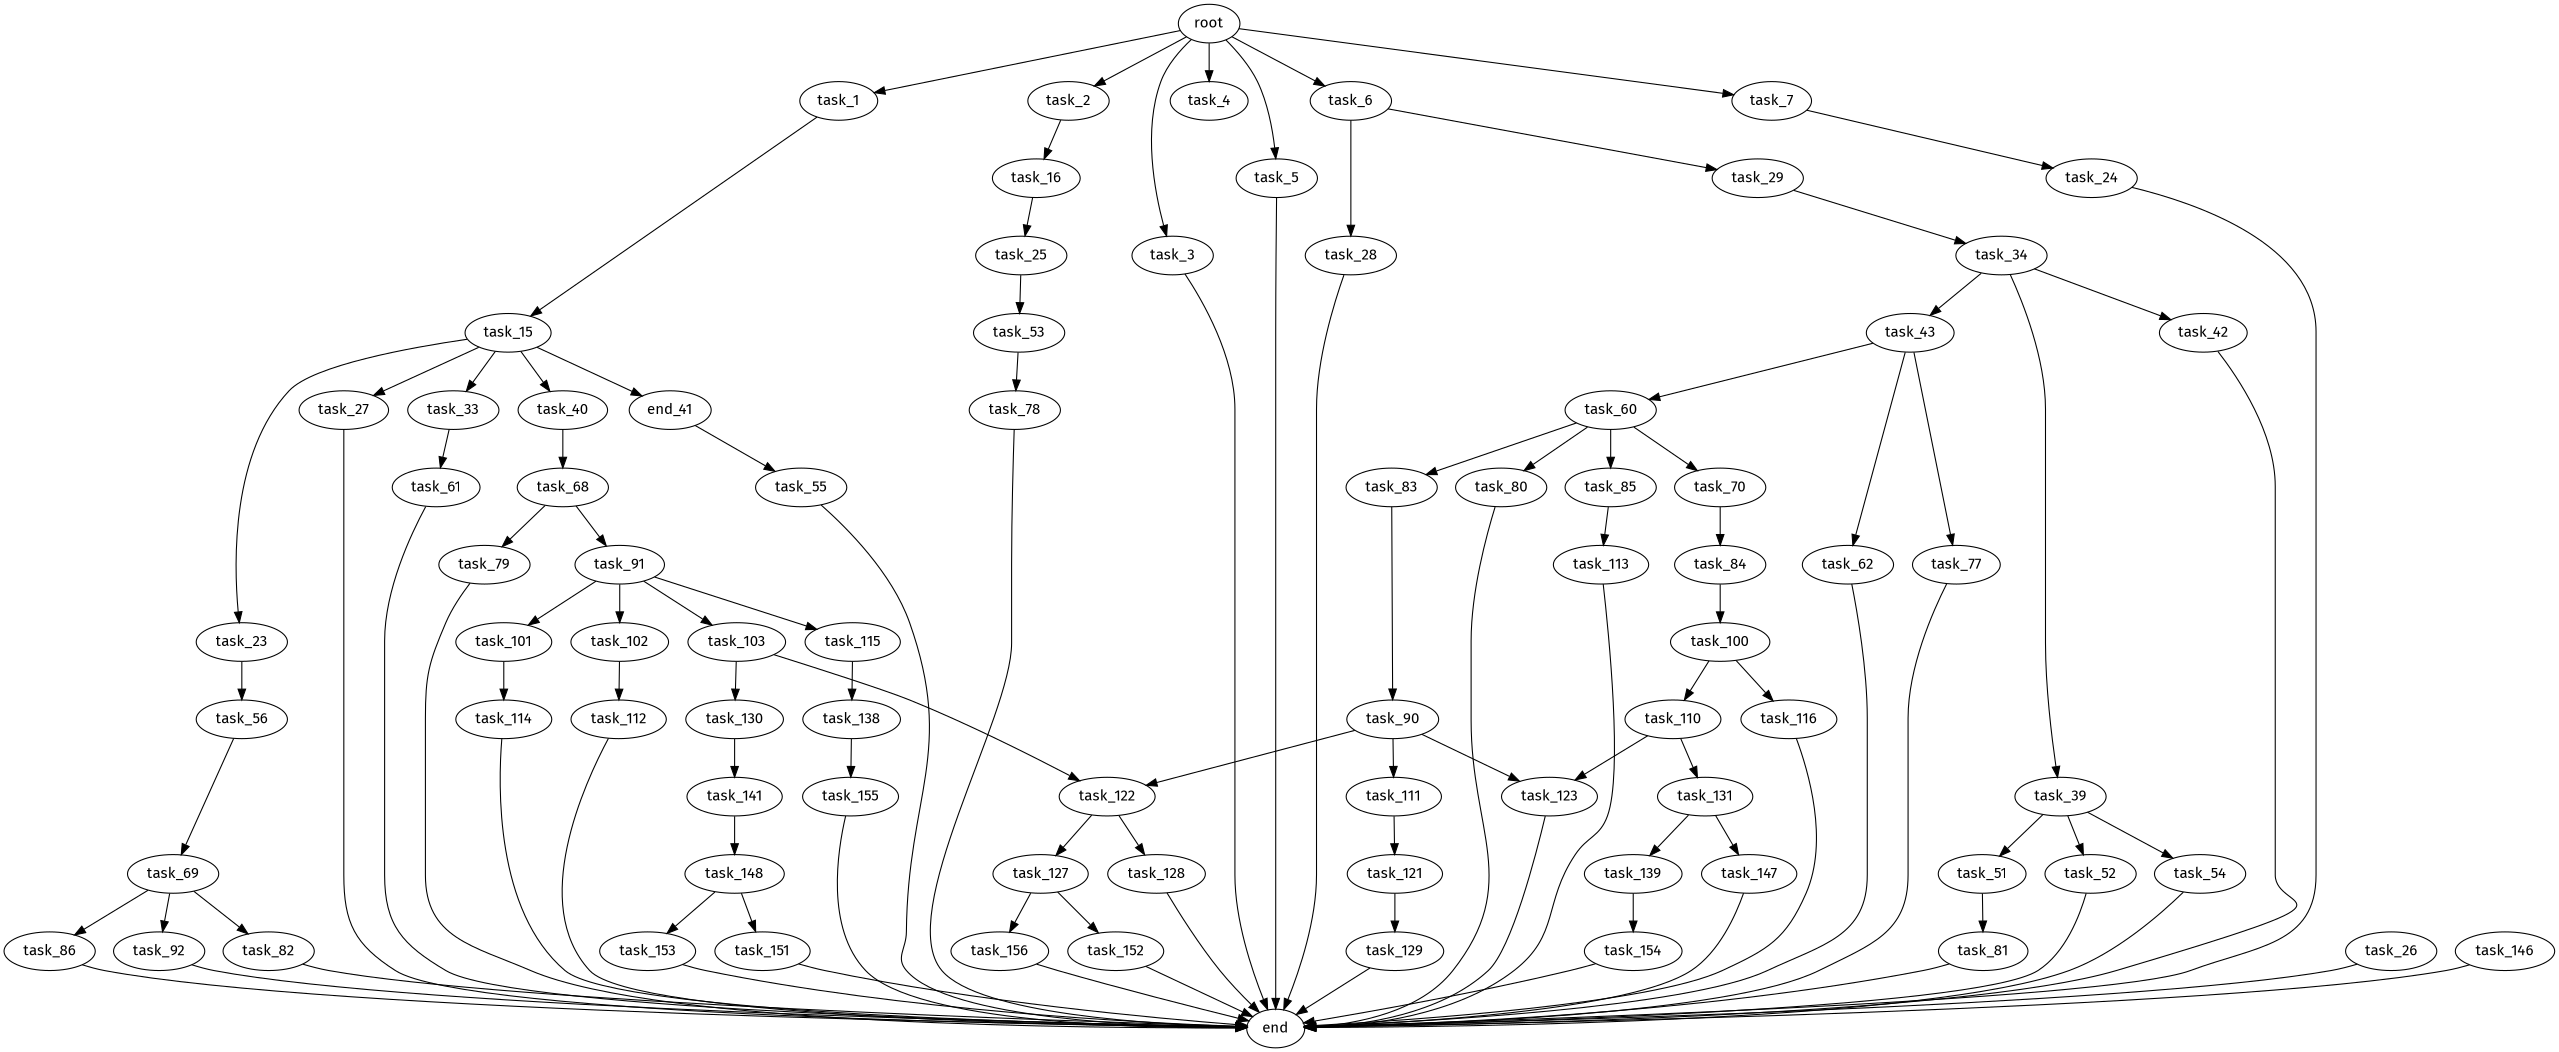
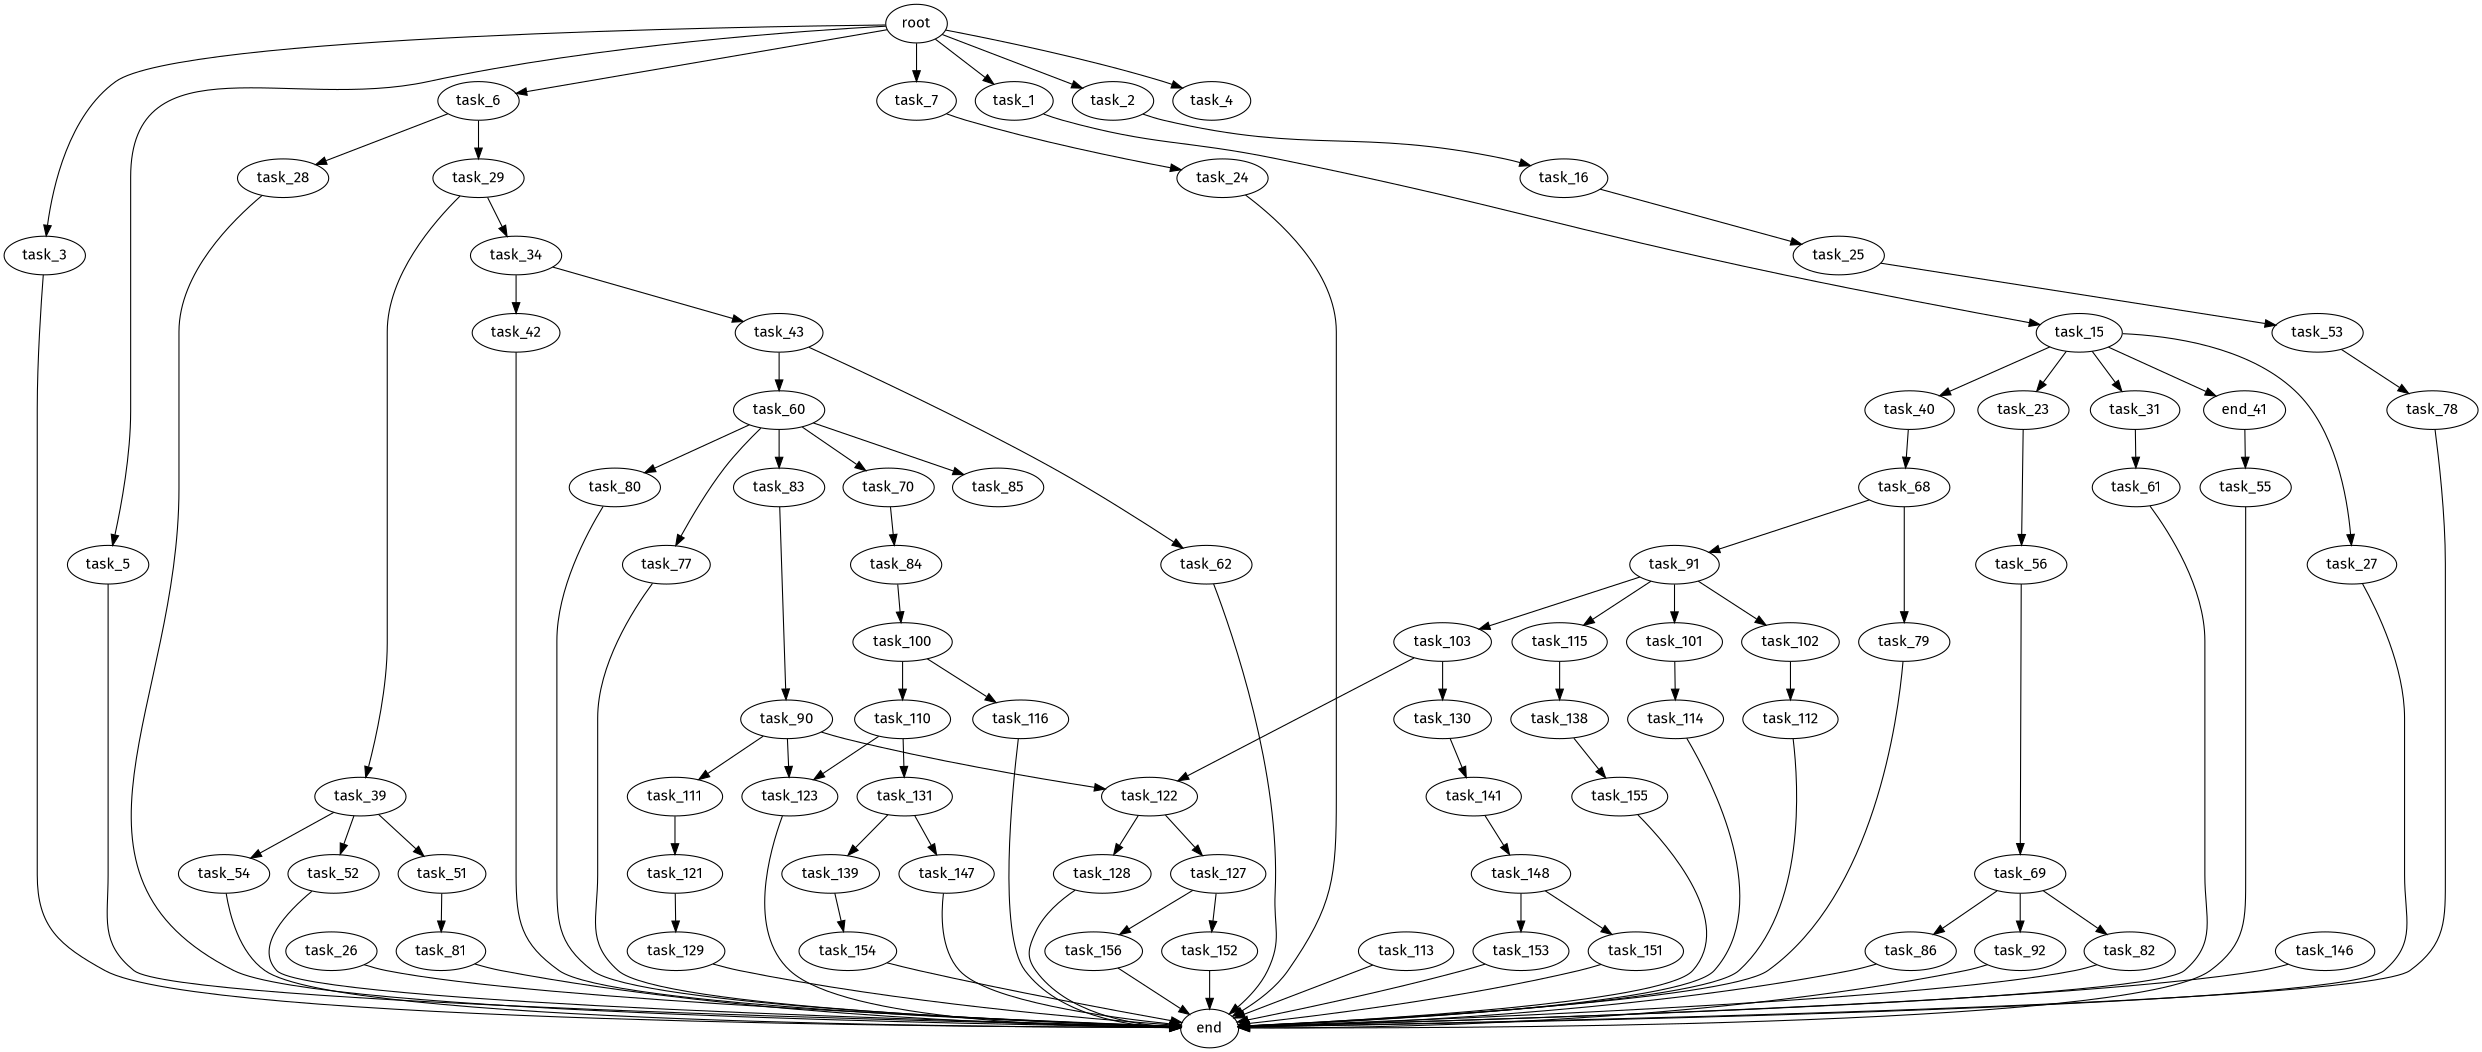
node "task_33": label "task_33" -> "task_31"
edge "task_43" -> "task_77": now "task_60" -> "task_77"
edge "task_34" -> "task_39": now "task_29" -> "task_39"
edge "task_85" -> "task_113": removed
